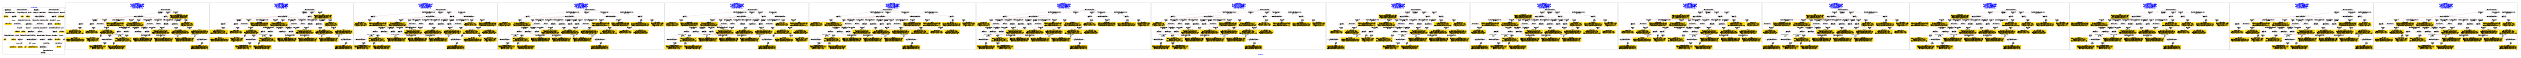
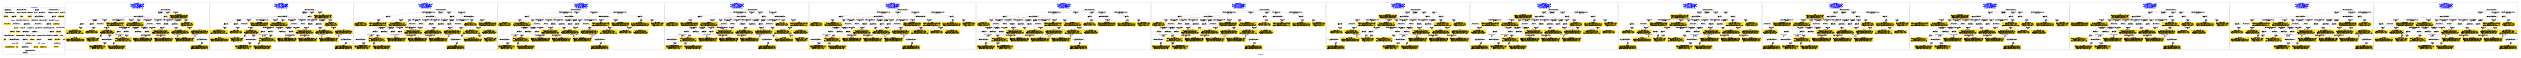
edge "E35_Title1" -> "appellation": label "label" -> "P131_is_identified_by"
edge "E52_Time-Span1" -> "dates": now "dimension" -> "dates"
